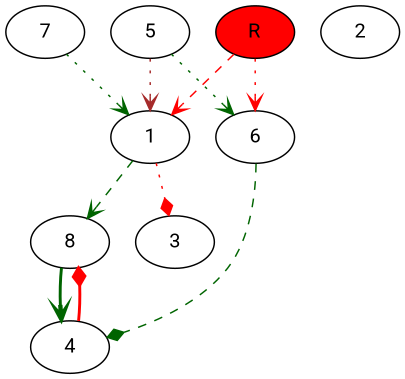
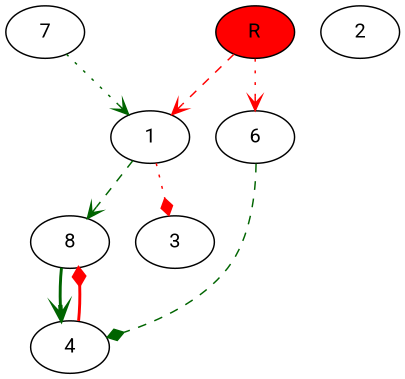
node "5": removed
